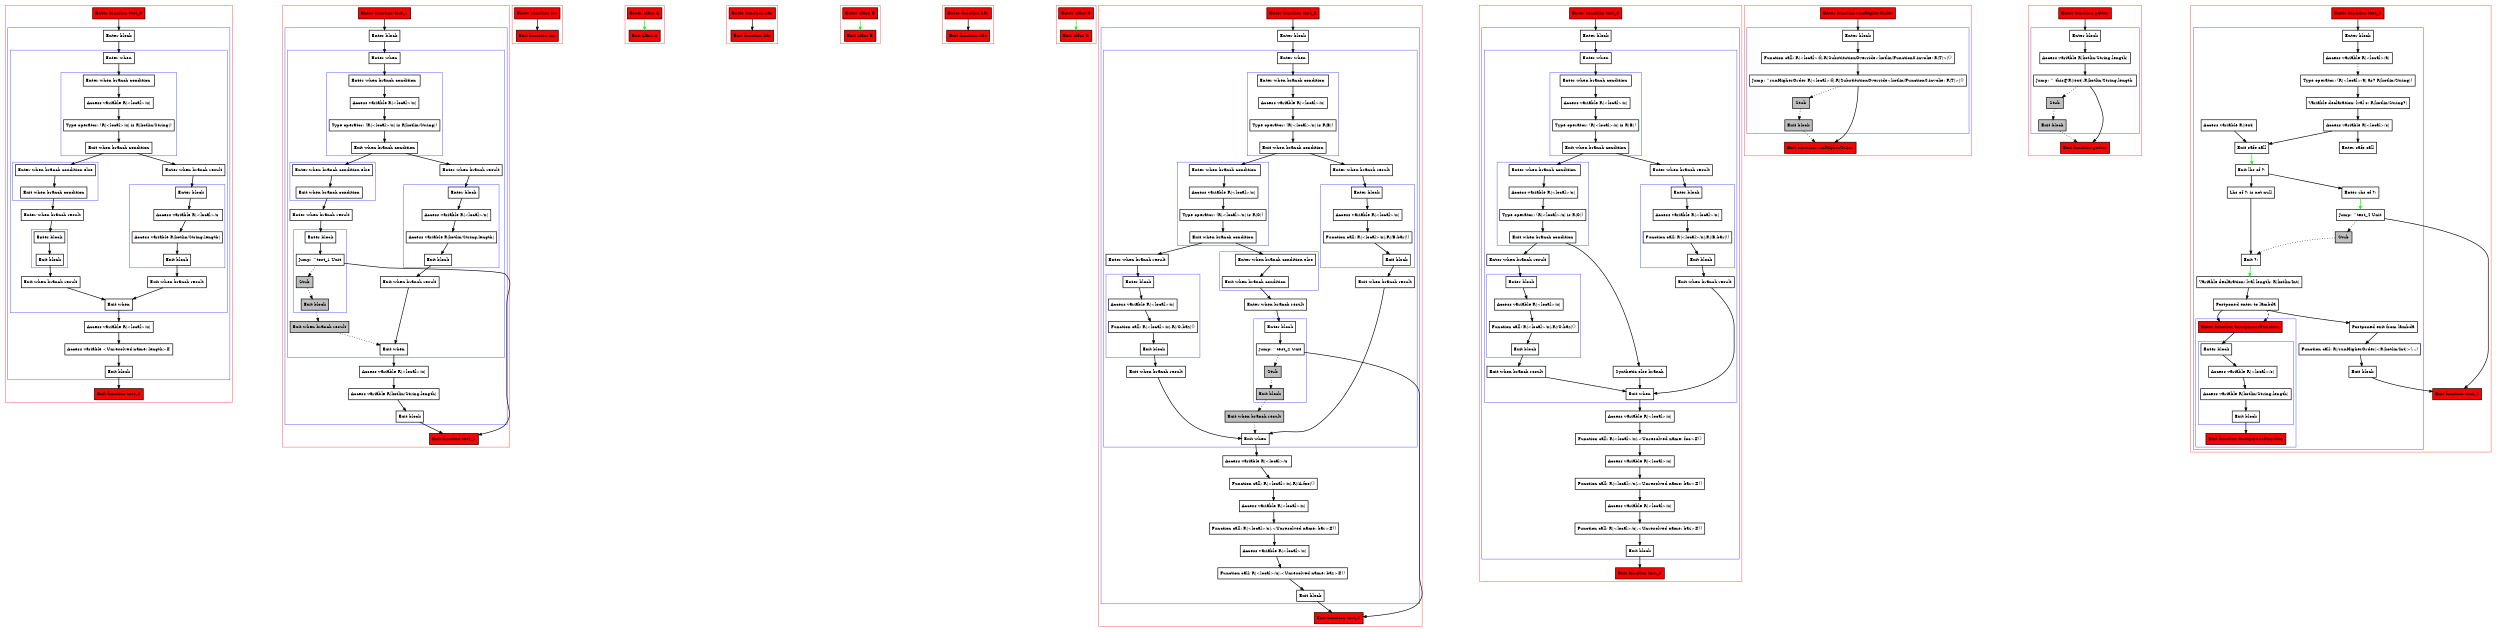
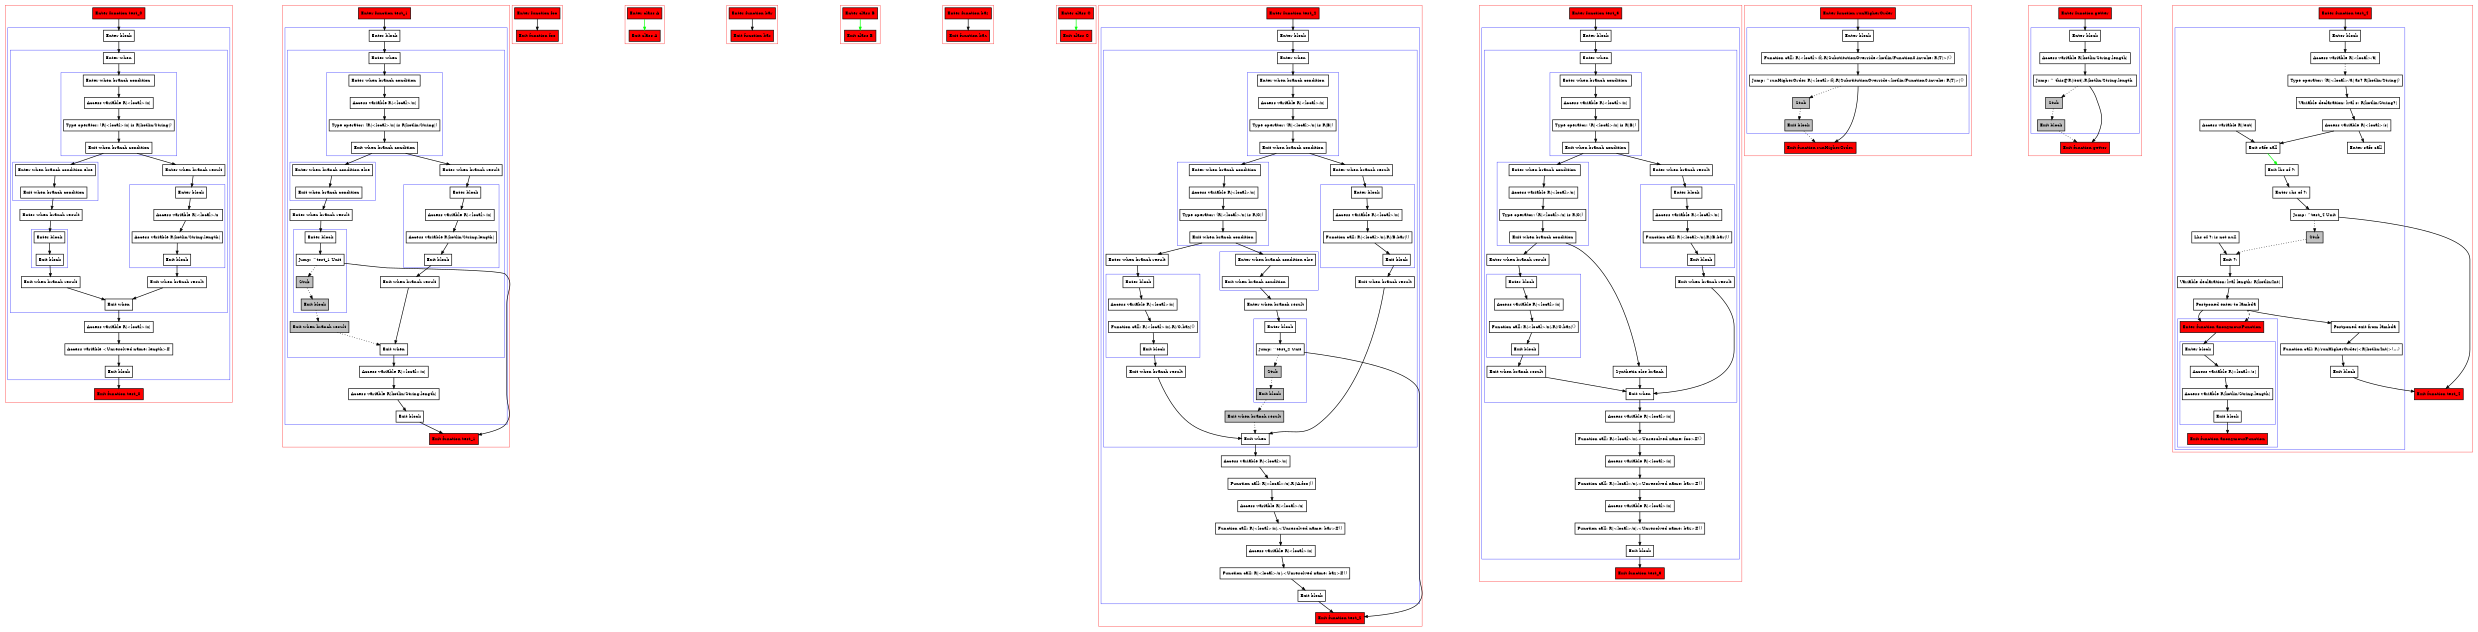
edge "Exit lhs of ?:" -> "Lhs of ?: is not null": removed
edge "Enter rhs of ?:" -> "Jump: ^test_4 Unit": color green -> black
edge "Exit ?:" -> "Variable declaration: lval length: R|kotlin/Int|": color green -> black
